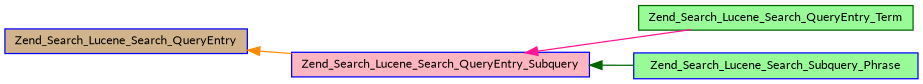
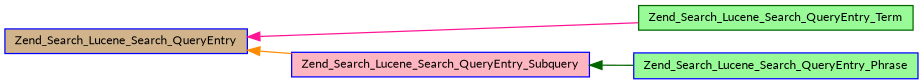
edge "Zend_Search_Lucene_Search_QueryEntry_Term" -> "Zend_Search_Lucene_Search_QueryEntry_Subquery": now "Zend_Search_Lucene_Search_QueryEntry_Term" -> "Zend_Search_Lucene_Search_QueryEntry"
node "Zend_Search_Lucene_Search_Subquery_Phrase": label "Zend_Search_Lucene_Search_Subquery_Phrase" -> "Zend_Search_Lucene_Search_QueryEntry_Phrase"
